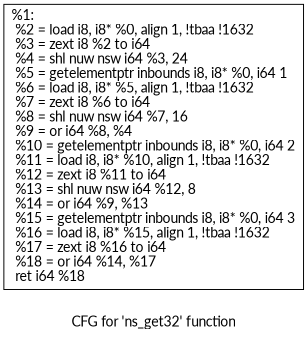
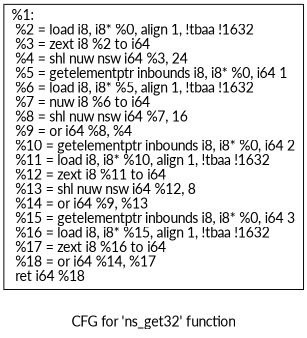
node "%1:": text "%7 = zext i8 %6 to i64" -> "%7 = nuw i8 %6 to i64"
